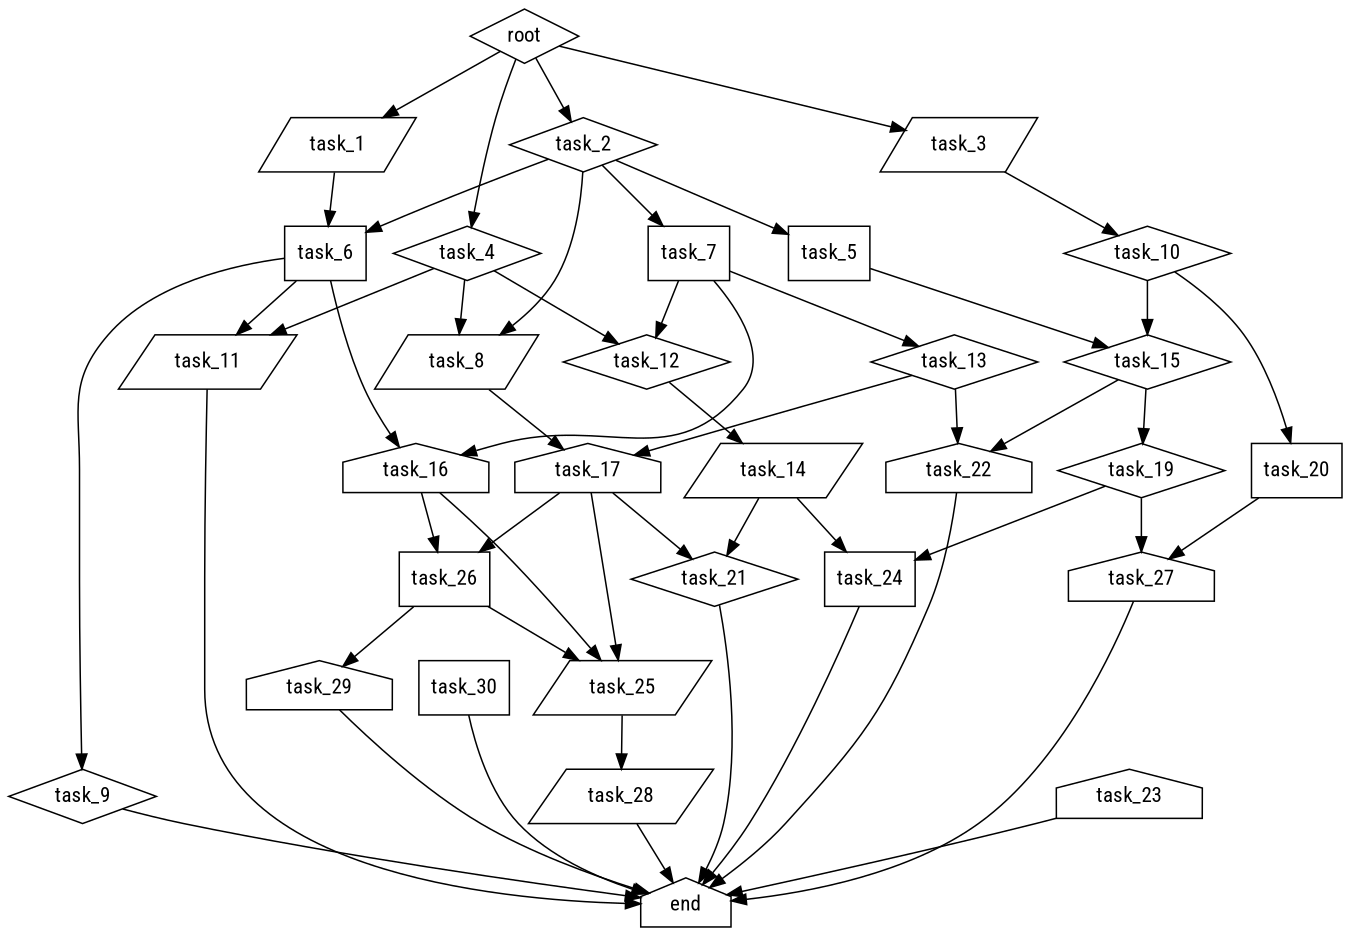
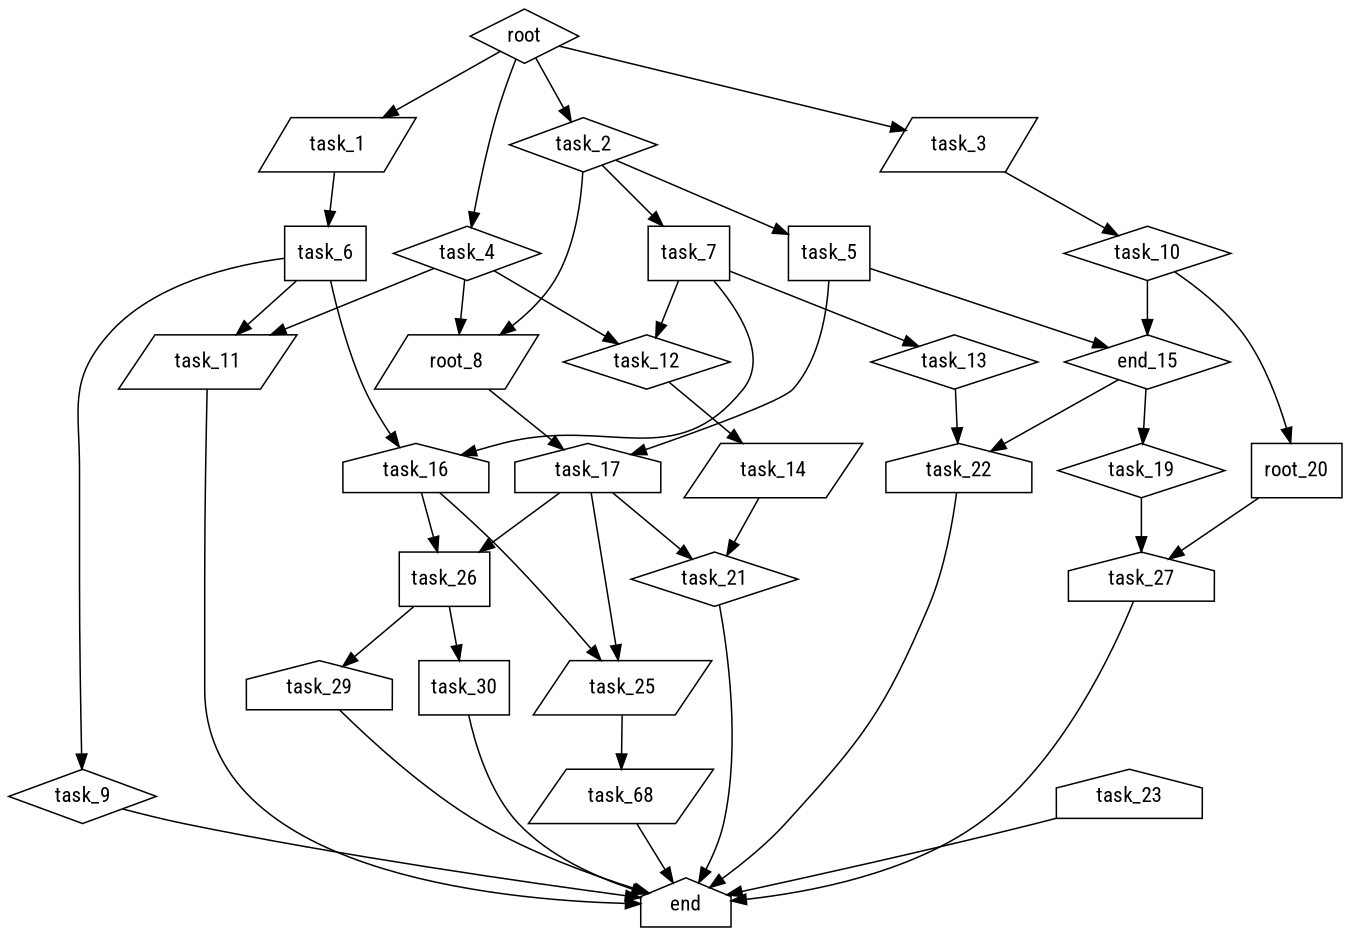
edge "task_2" -> "task_6": removed
node "task_8": label "task_8" -> "root_8"
node "task_15": label "task_15" -> "end_15"
edge "task_13" -> "task_17": now "task_5" -> "task_17"
node "task_20": label "task_20" -> "root_20"
node "task_24": removed
edge "task_26" -> "task_25": now "task_26" -> "task_30"
node "task_28": label "task_28" -> "task_68"
